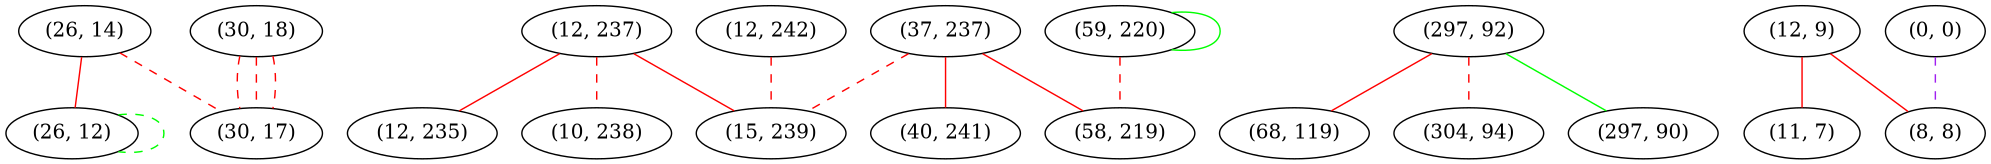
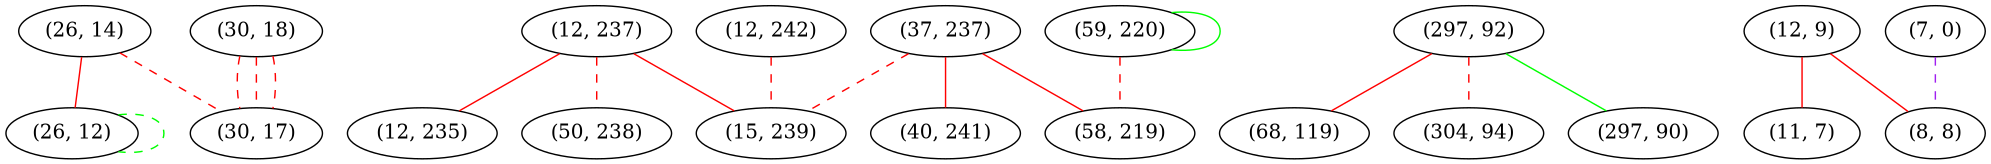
node "(0, 0)": label "(0, 0)" -> "(7, 0)"
node "(10, 238)": label "(10, 238)" -> "(50, 238)"
